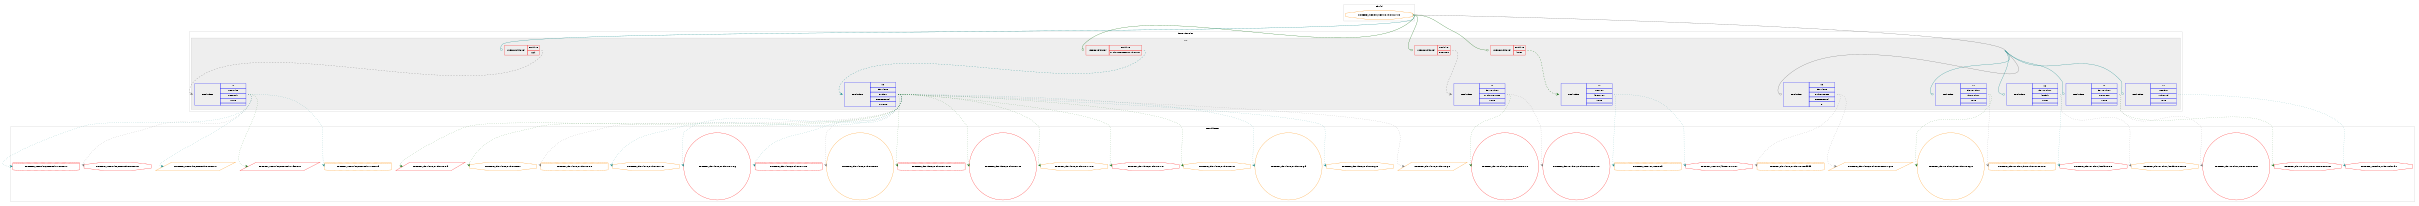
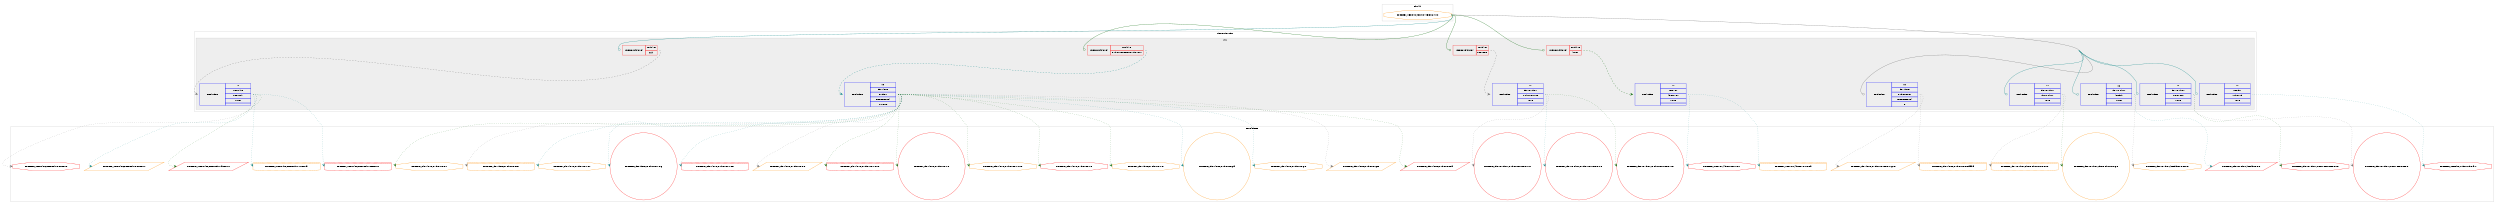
node "portage://net-dns/hash-python-2.7-r1": label "portage://net-dns/hash-python-2.7-r1" -> "portage://net-dns/hash-slinger-2.7-r1"
node "portage://dev-lang/python-3.8.0": shape circle -> parallelogram
node "portage://dev-python/python-gnupg-0.4.0": added
node "portage://net-vpn/net-3.29": label "portage://net-vpn/net-3.29" -> "portage://net-vpn/libreswan-3.29"
node "portage://dev-python/ipaddr-2.2.0": shape octagon -> parallelogram
